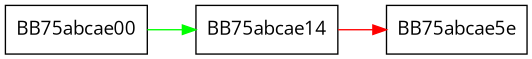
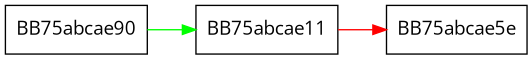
node "BB75abcae00": label "BB75abcae00" -> "BB75abcae90"
node "BB75abcae14": label "BB75abcae14" -> "BB75abcae11"
